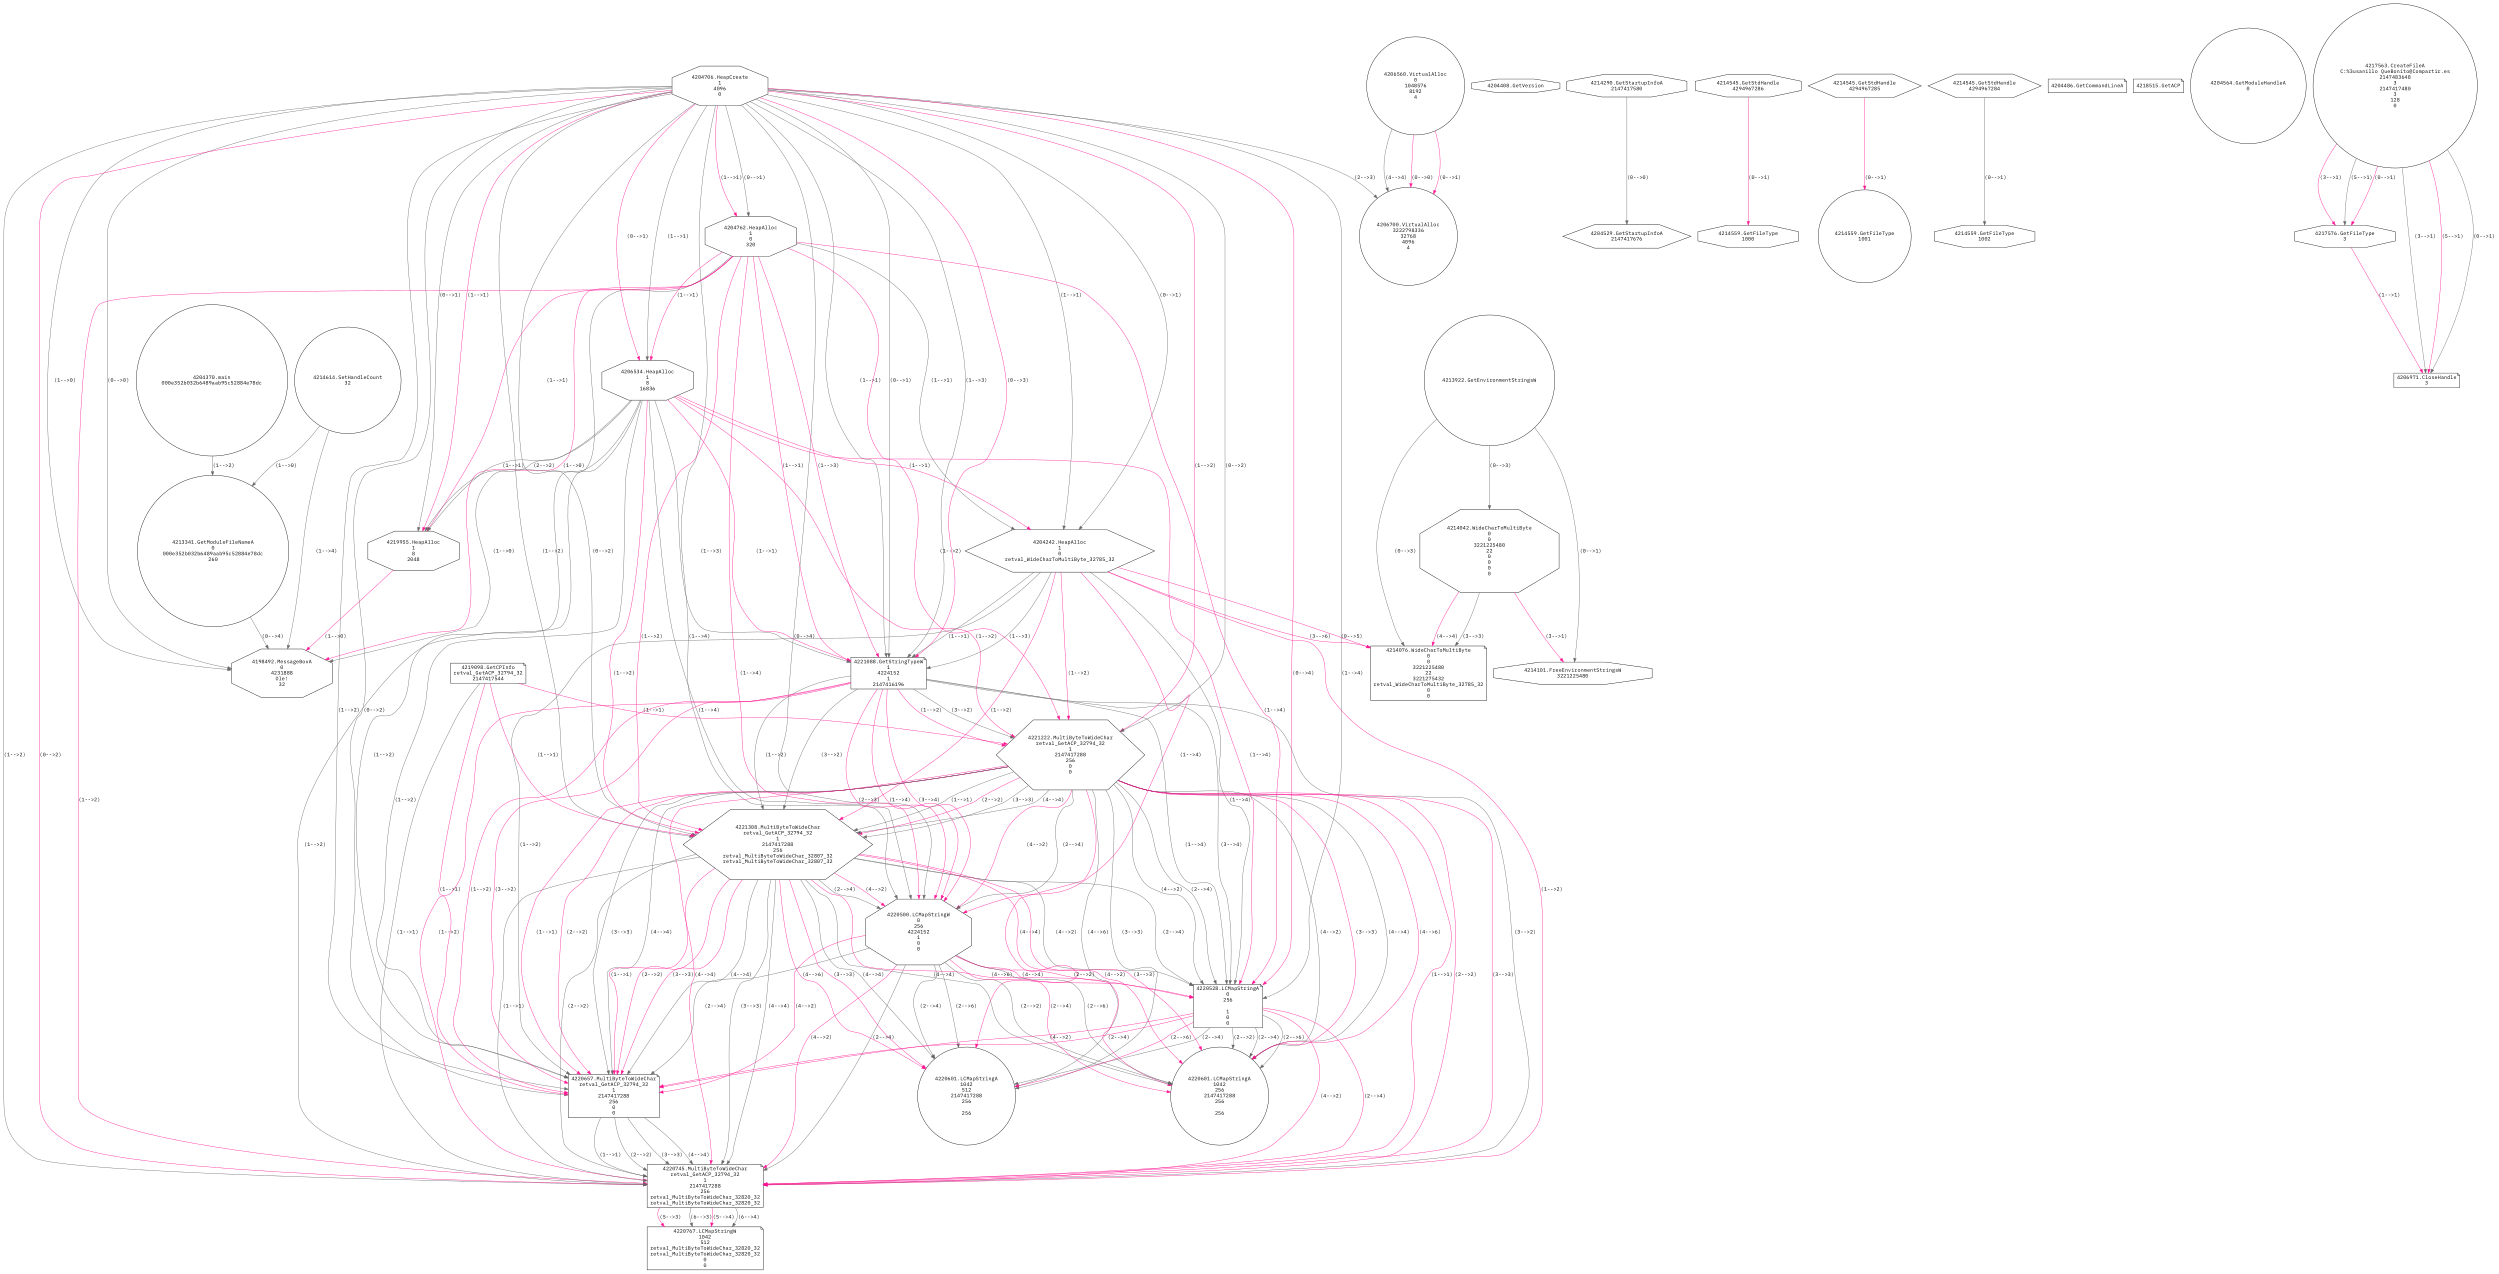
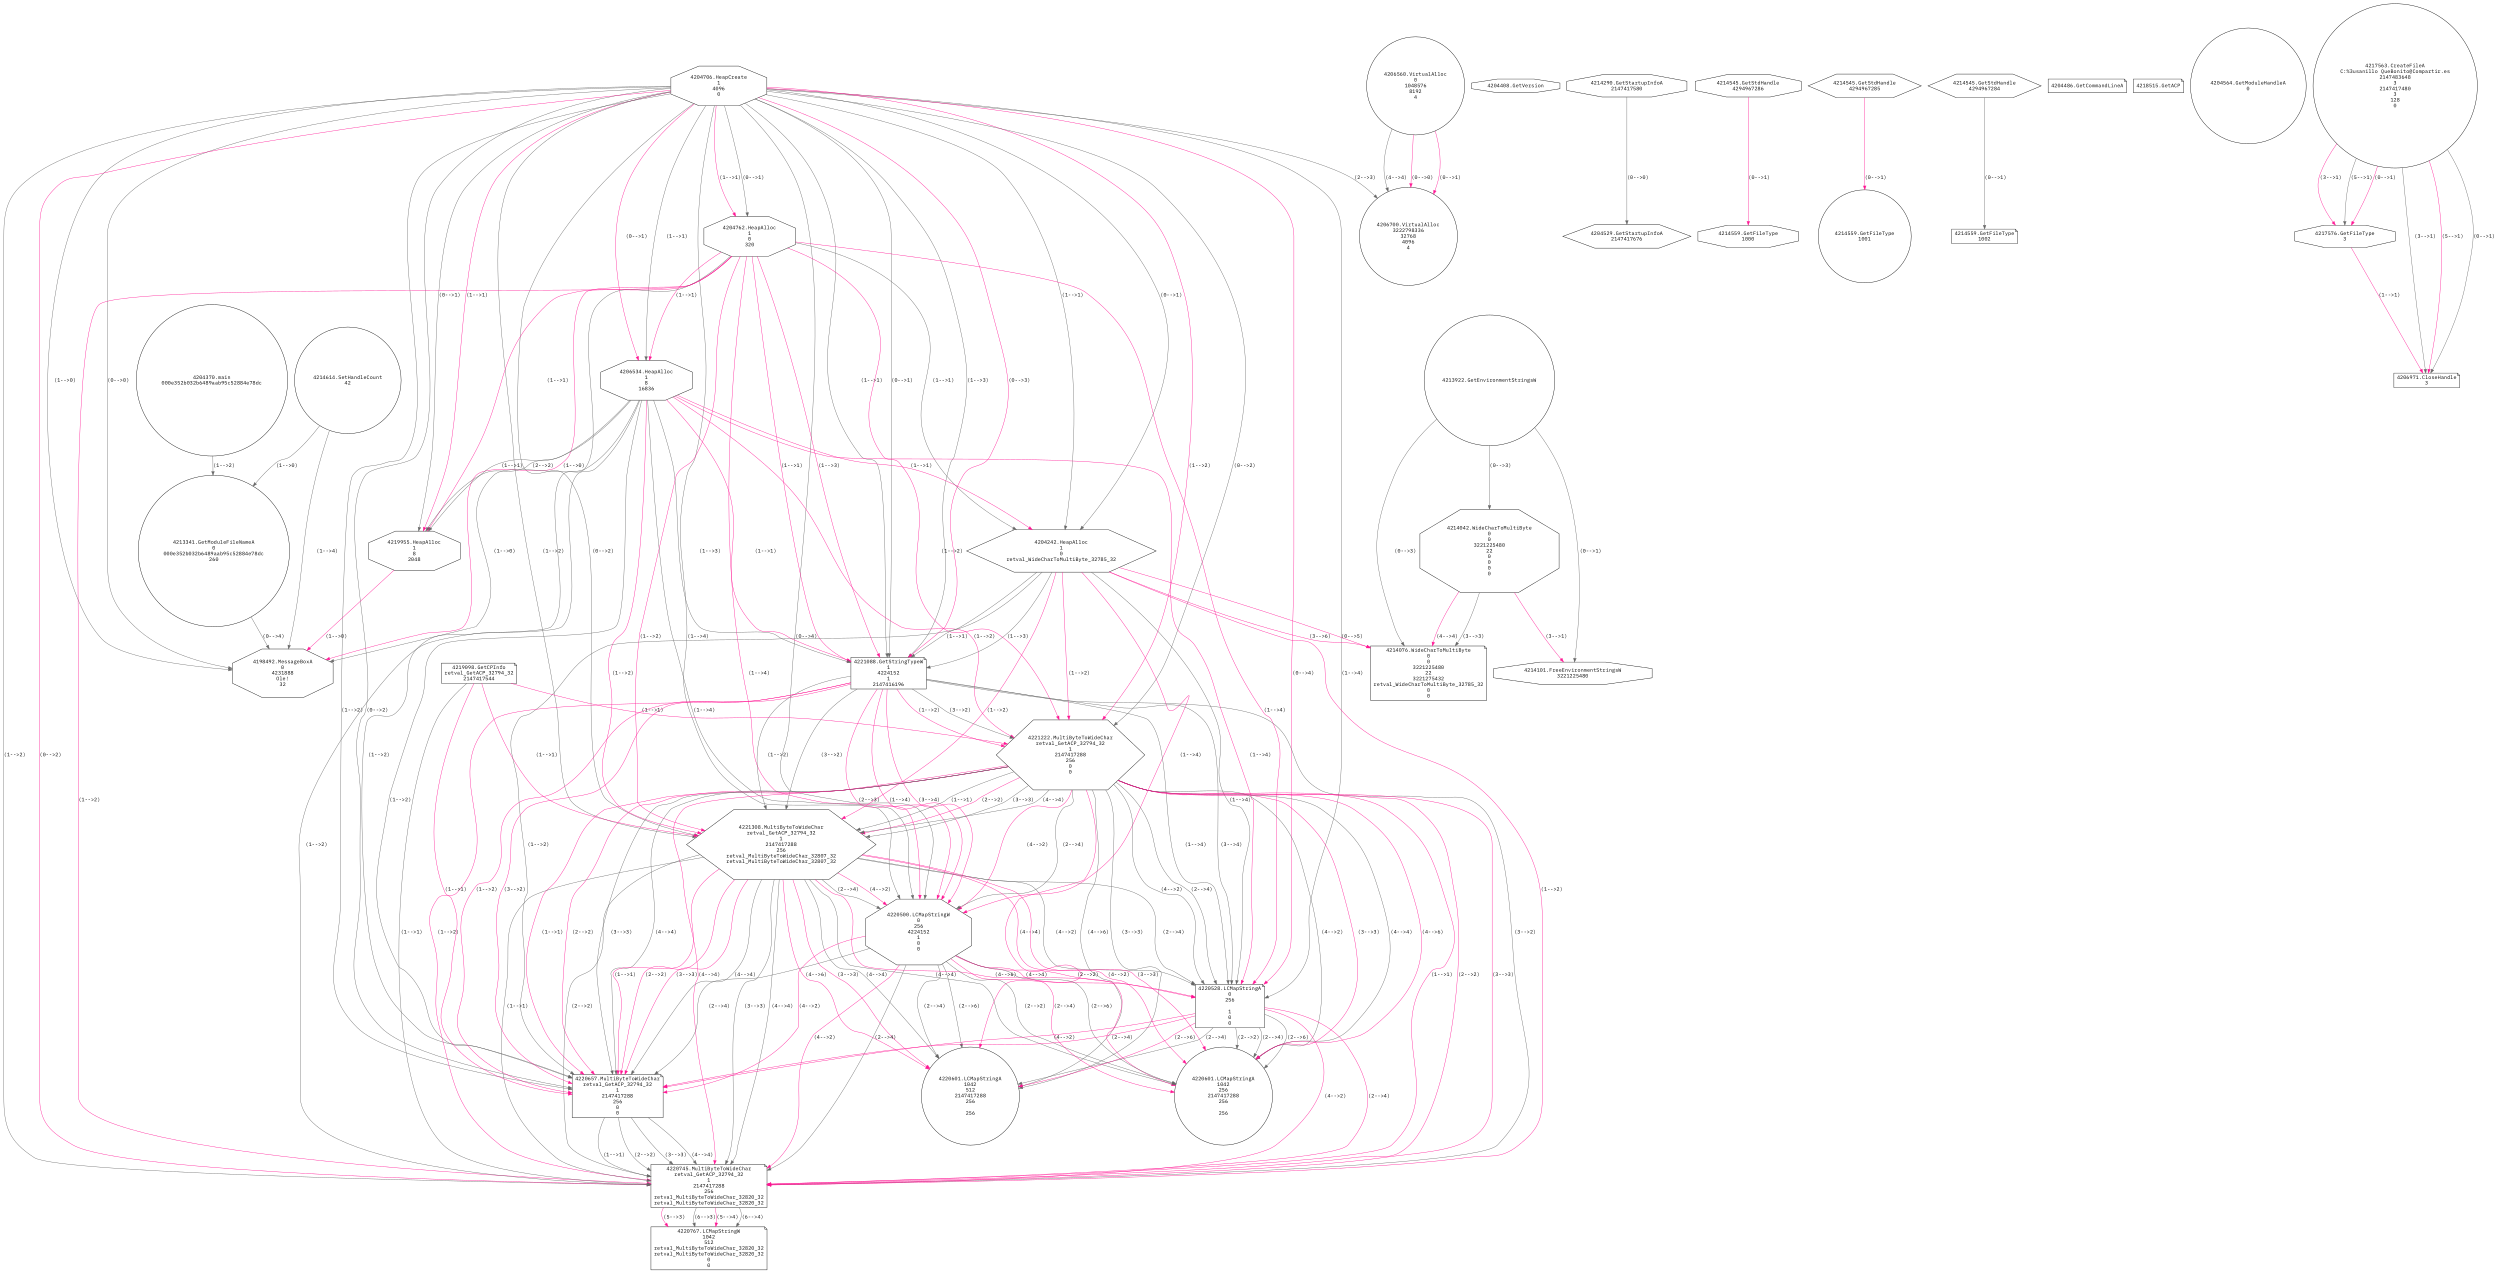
node "4214559.GetFileType 1002": shape octagon -> note
node "4214614.SetHandleCount 32": label "4214614.SetHandleCount 32" -> "4214614.SetHandleCount 42"
